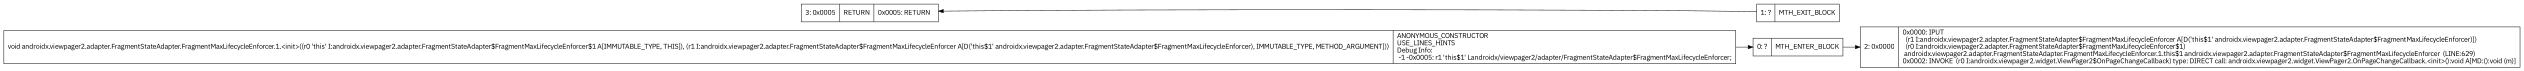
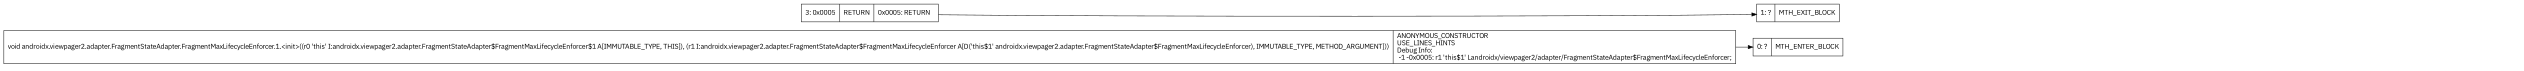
edge "1: ?" -> "3: 0x0005": reversed
node "2: 0x0000": removed
